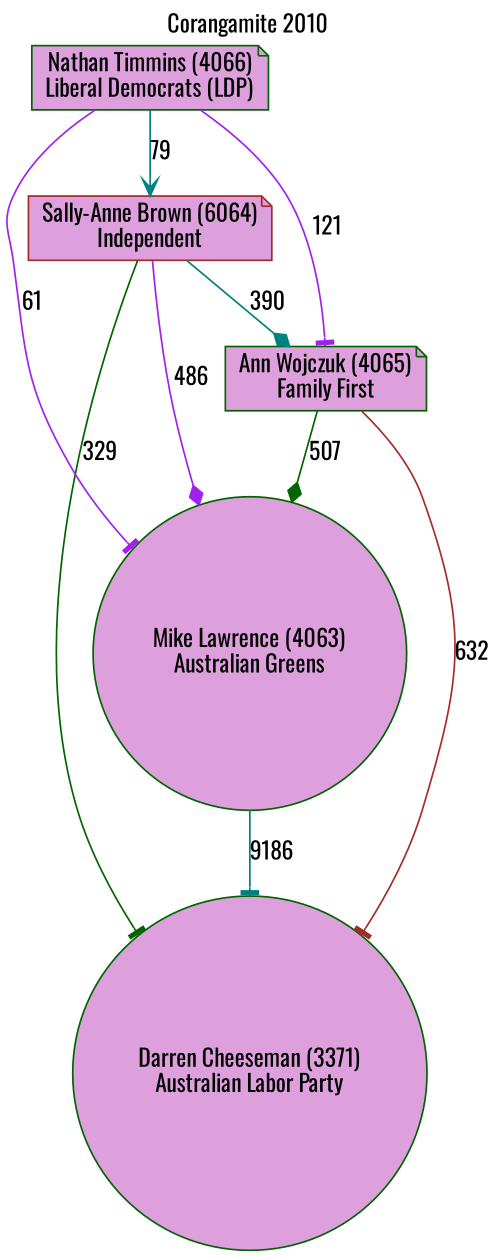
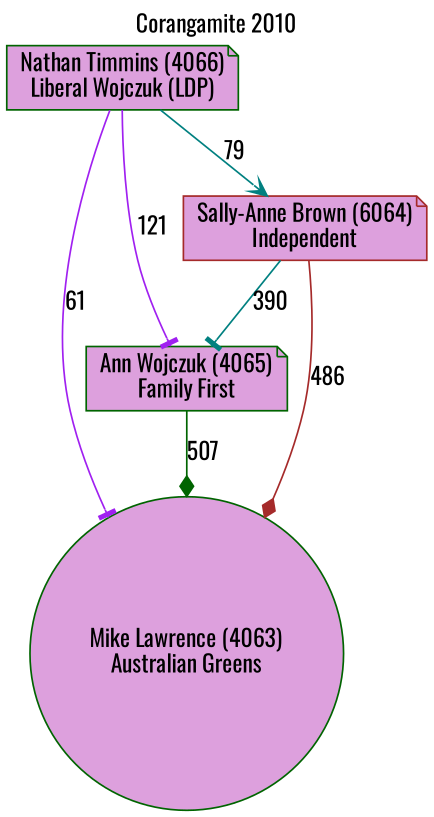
node "Nathan Timmins (4066) Liberal Democrats (LDP)": label "Nathan Timmins (4066) Liberal Democrats (LDP)" -> "Nathan Timmins (4066) Liberal Wojczuk (LDP)"
edge "Sally-Anne Brown (6064) Independent" -> "Ann Wojczuk (4065) Family First": arrowhead diamond -> tee
edge "Sally-Anne Brown (6064) Independent" -> "Mike Lawrence (4063) Australian Greens": color purple -> brown
node "Darren Cheeseman (3371) Australian Labor Party": removed
